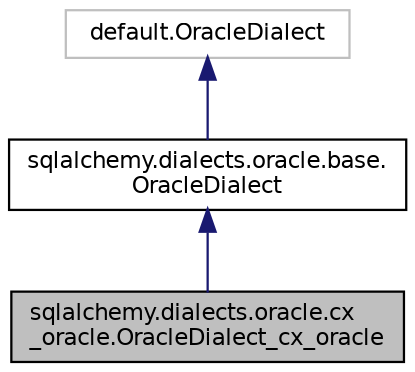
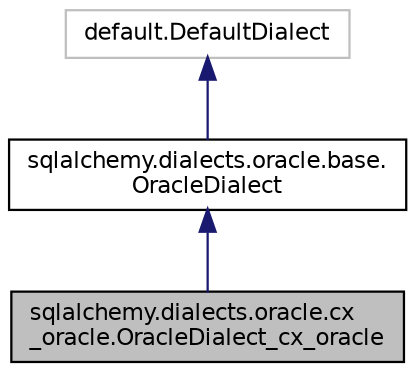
node "default.OracleDialect": label "default.OracleDialect" -> "default.DefaultDialect"
